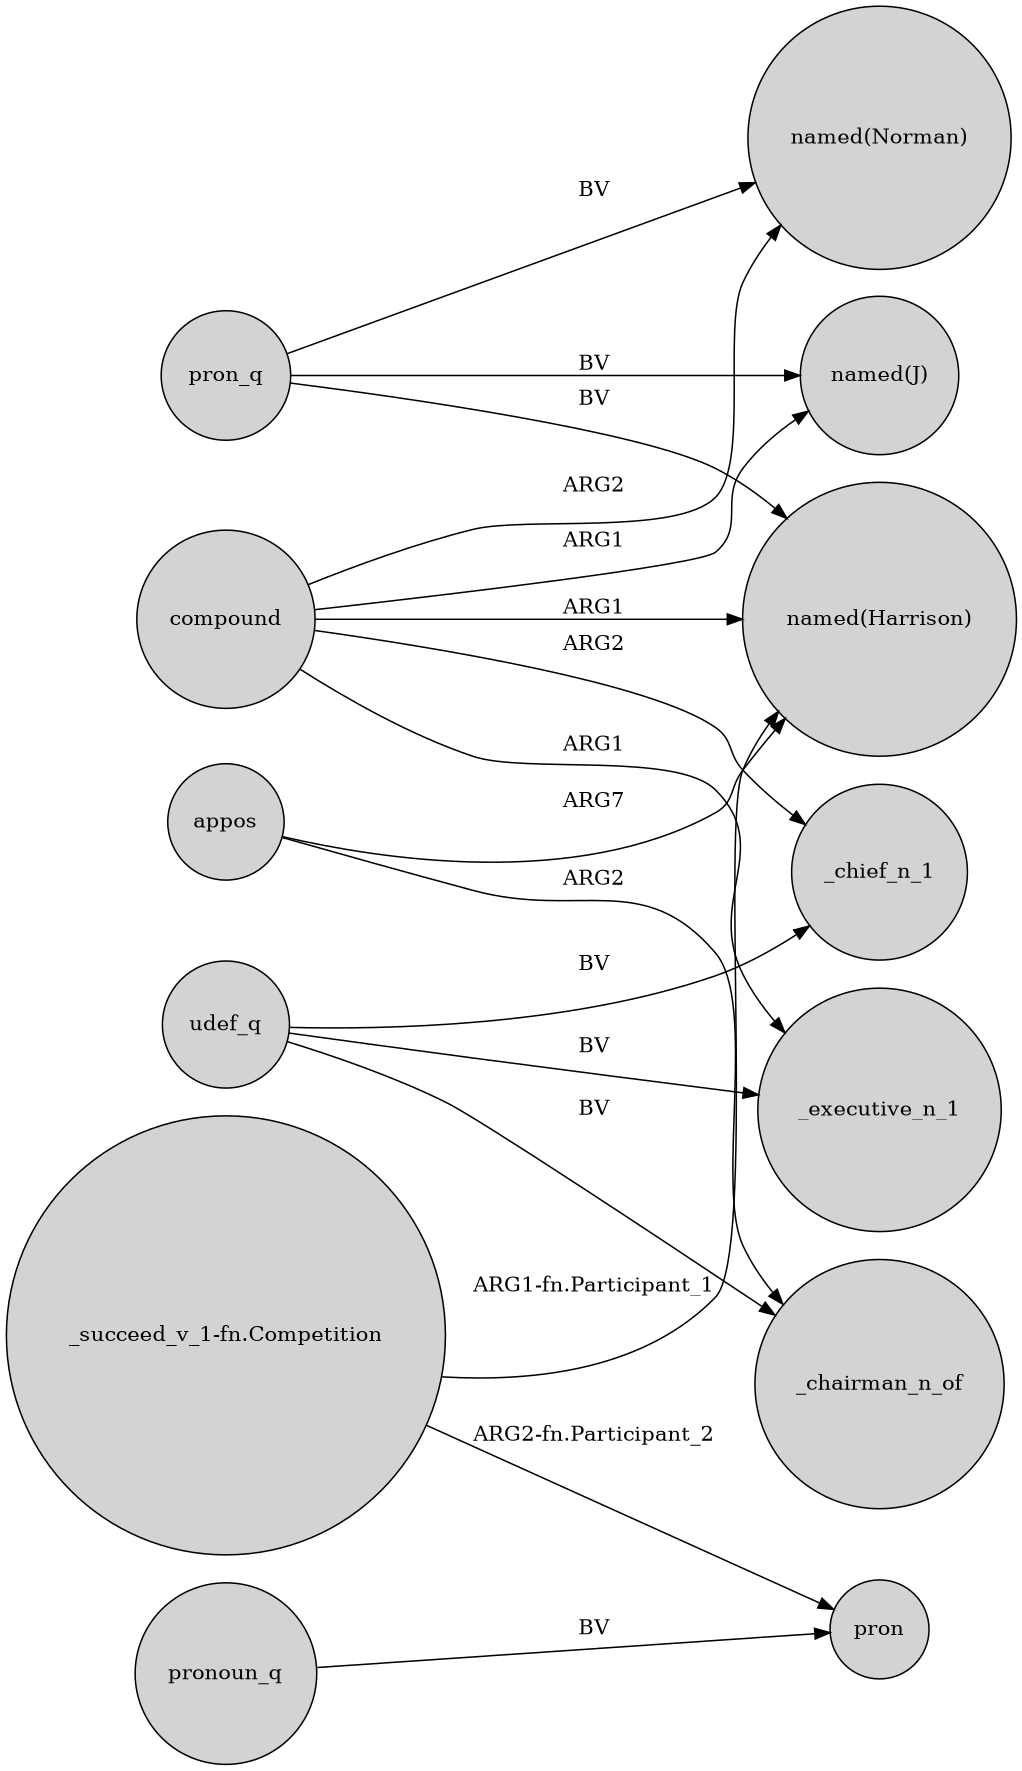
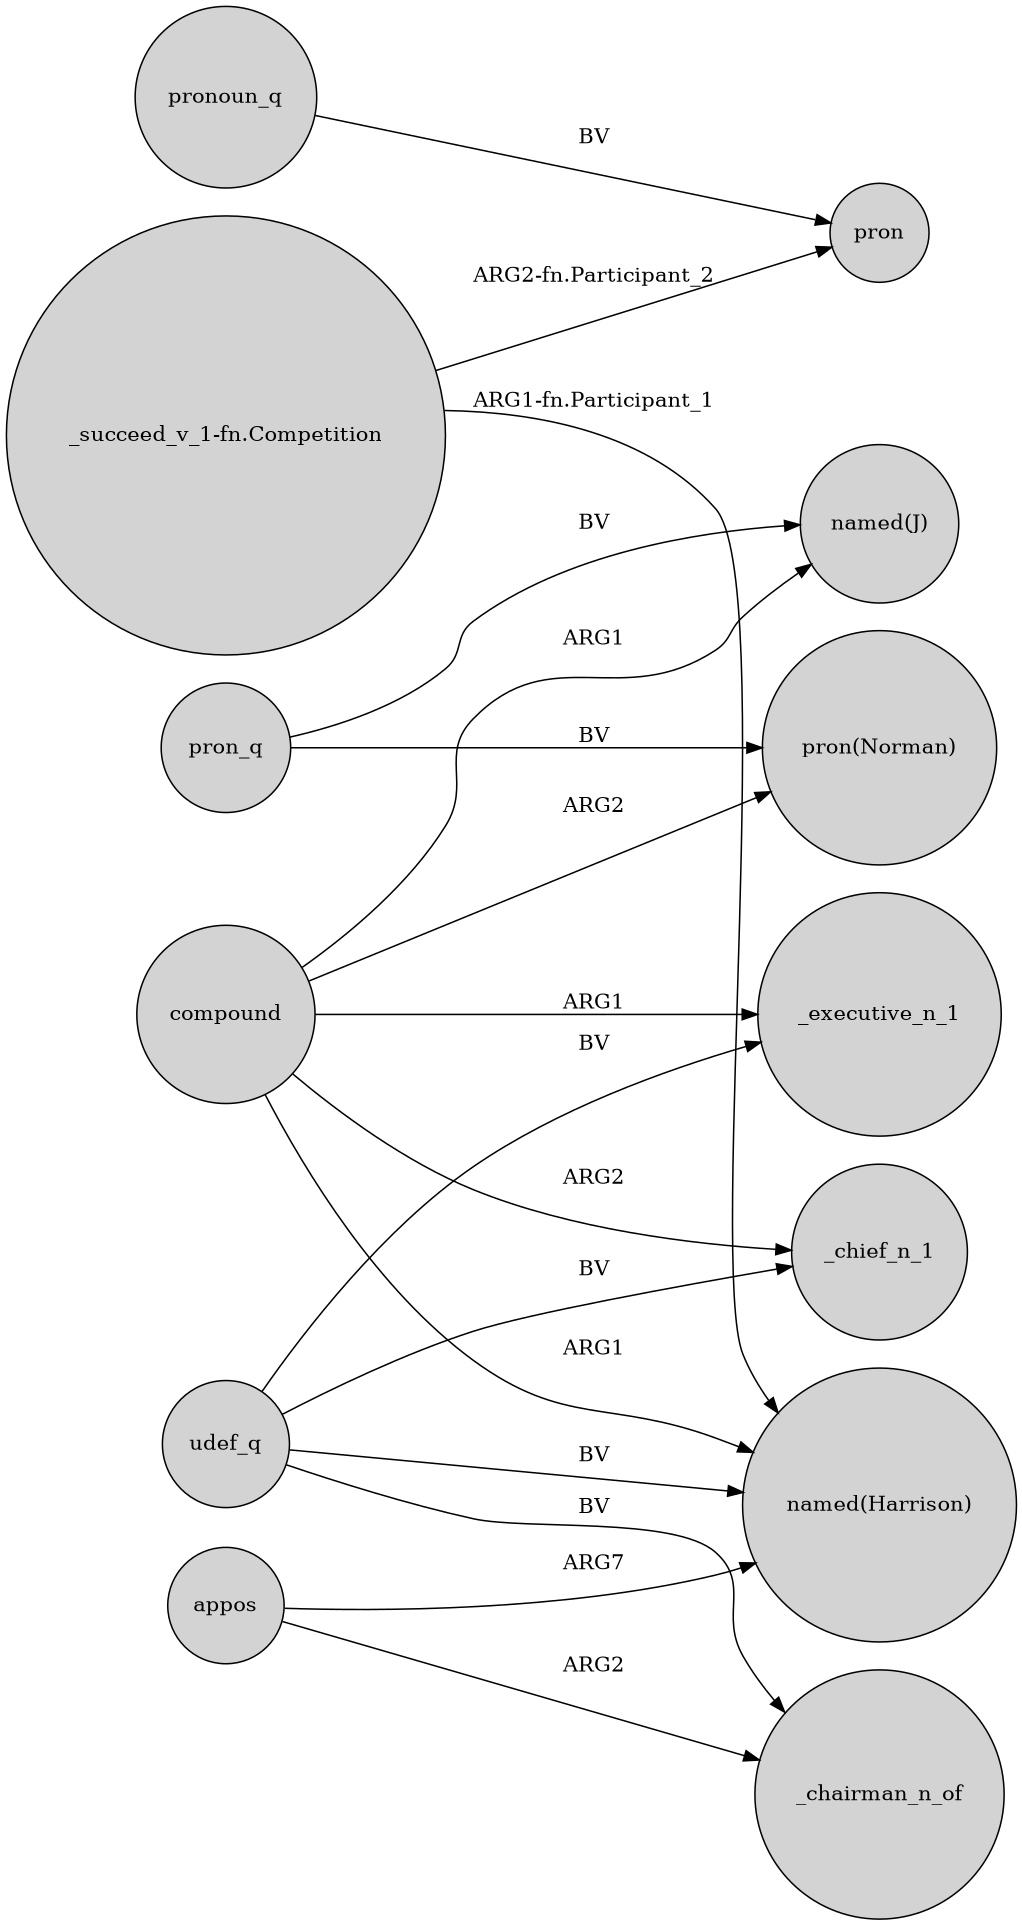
node "named(Norman)": label "named(Norman)" -> "pron(Norman)"
edge "pron_q" -> "named(Harrison)": now "udef_q" -> "named(Harrison)"
